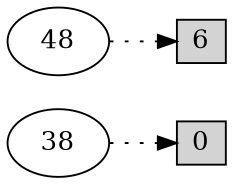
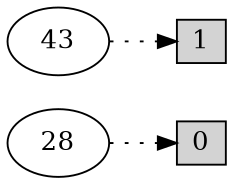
node "48": label "48" -> "43"
node "6": label "6" -> "1"
node "38": label "38" -> "28"
